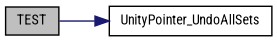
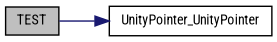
node "UnityPointer_UndoAllSets": label "UnityPointer_UndoAllSets" -> "UnityPointer_UnityPointer"
